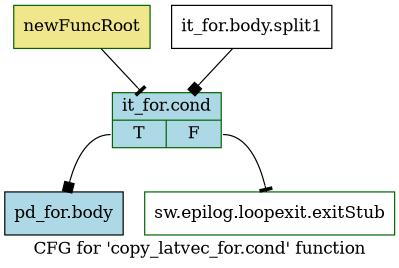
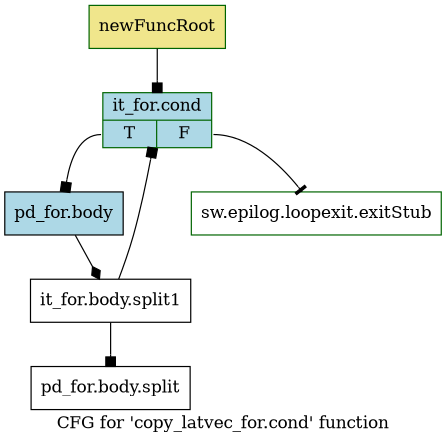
edge "newFuncRoot" -> "it_for.cond": arrowhead tee -> box
edge "pd_for.body" -> "it_for.body.split1": added
node "pd_for.body.split": added
